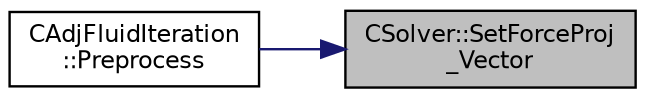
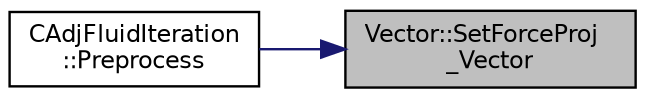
node "CSolver::SetForceProj _Vector": label "CSolver::SetForceProj _Vector" -> "Vector::SetForceProj _Vector"
